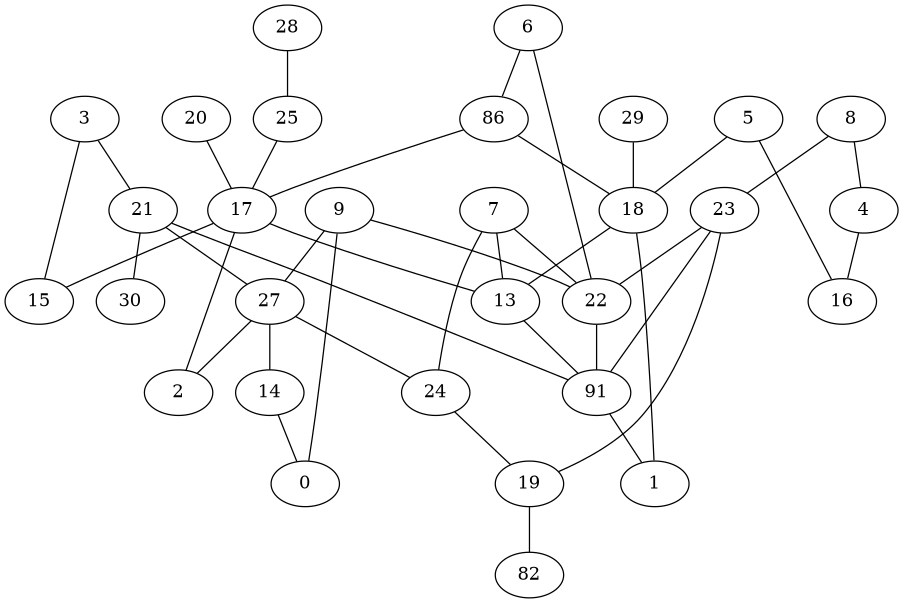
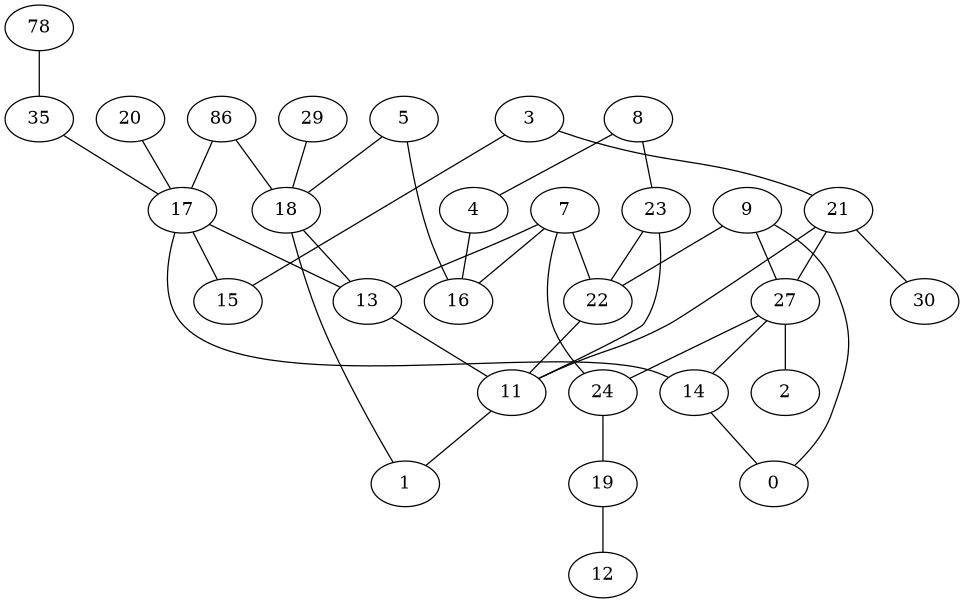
node "28": label "28" -> "78"
node "6": removed
node "25": label "25" -> "35"
edge "7" -- "16": added
edge "17" -- "2": now "17" -- "14"
edge "23" -- "19": removed
node "91": label "91" -> "11"
node "82": label "82" -> "12"
